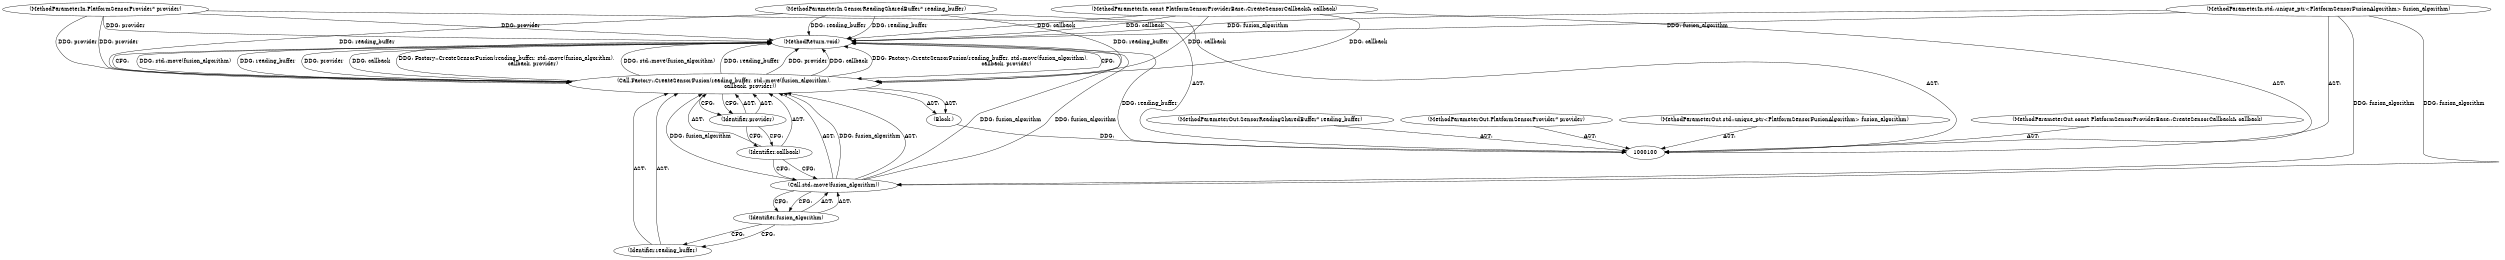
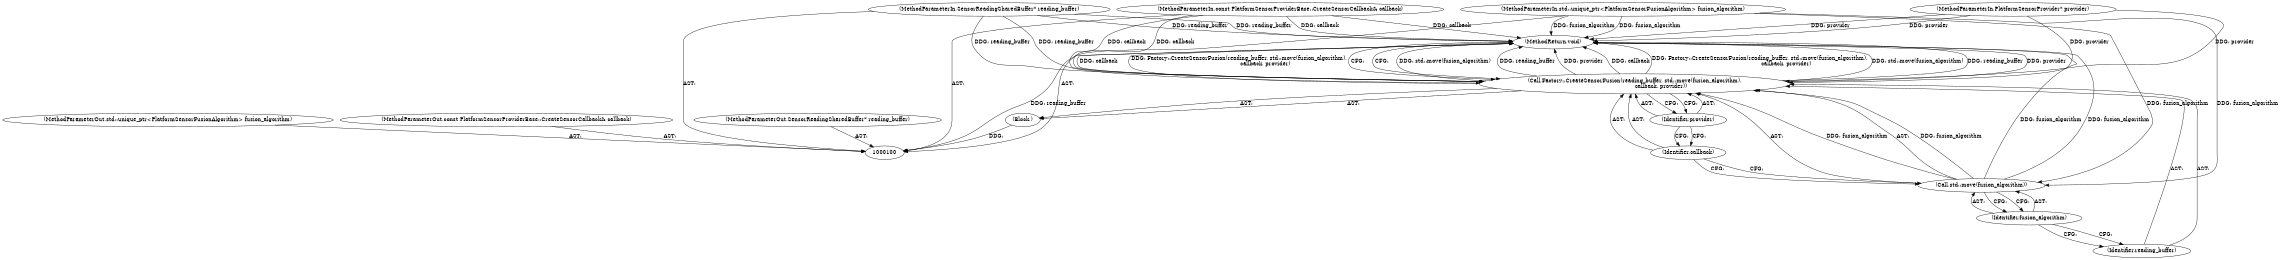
edge "(MethodParameterIn,PlatformSensorProvider* provider)" -> "1000100": removed, label "AST:"
node "(MethodParameterOut,PlatformSensorProvider* provider)": removed
